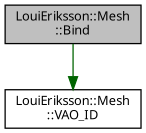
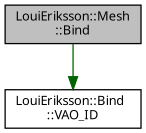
node "LouiEriksson::Mesh ::VAO_ID": label "LouiEriksson::Mesh ::VAO_ID" -> "LouiEriksson::Bind ::VAO_ID"
